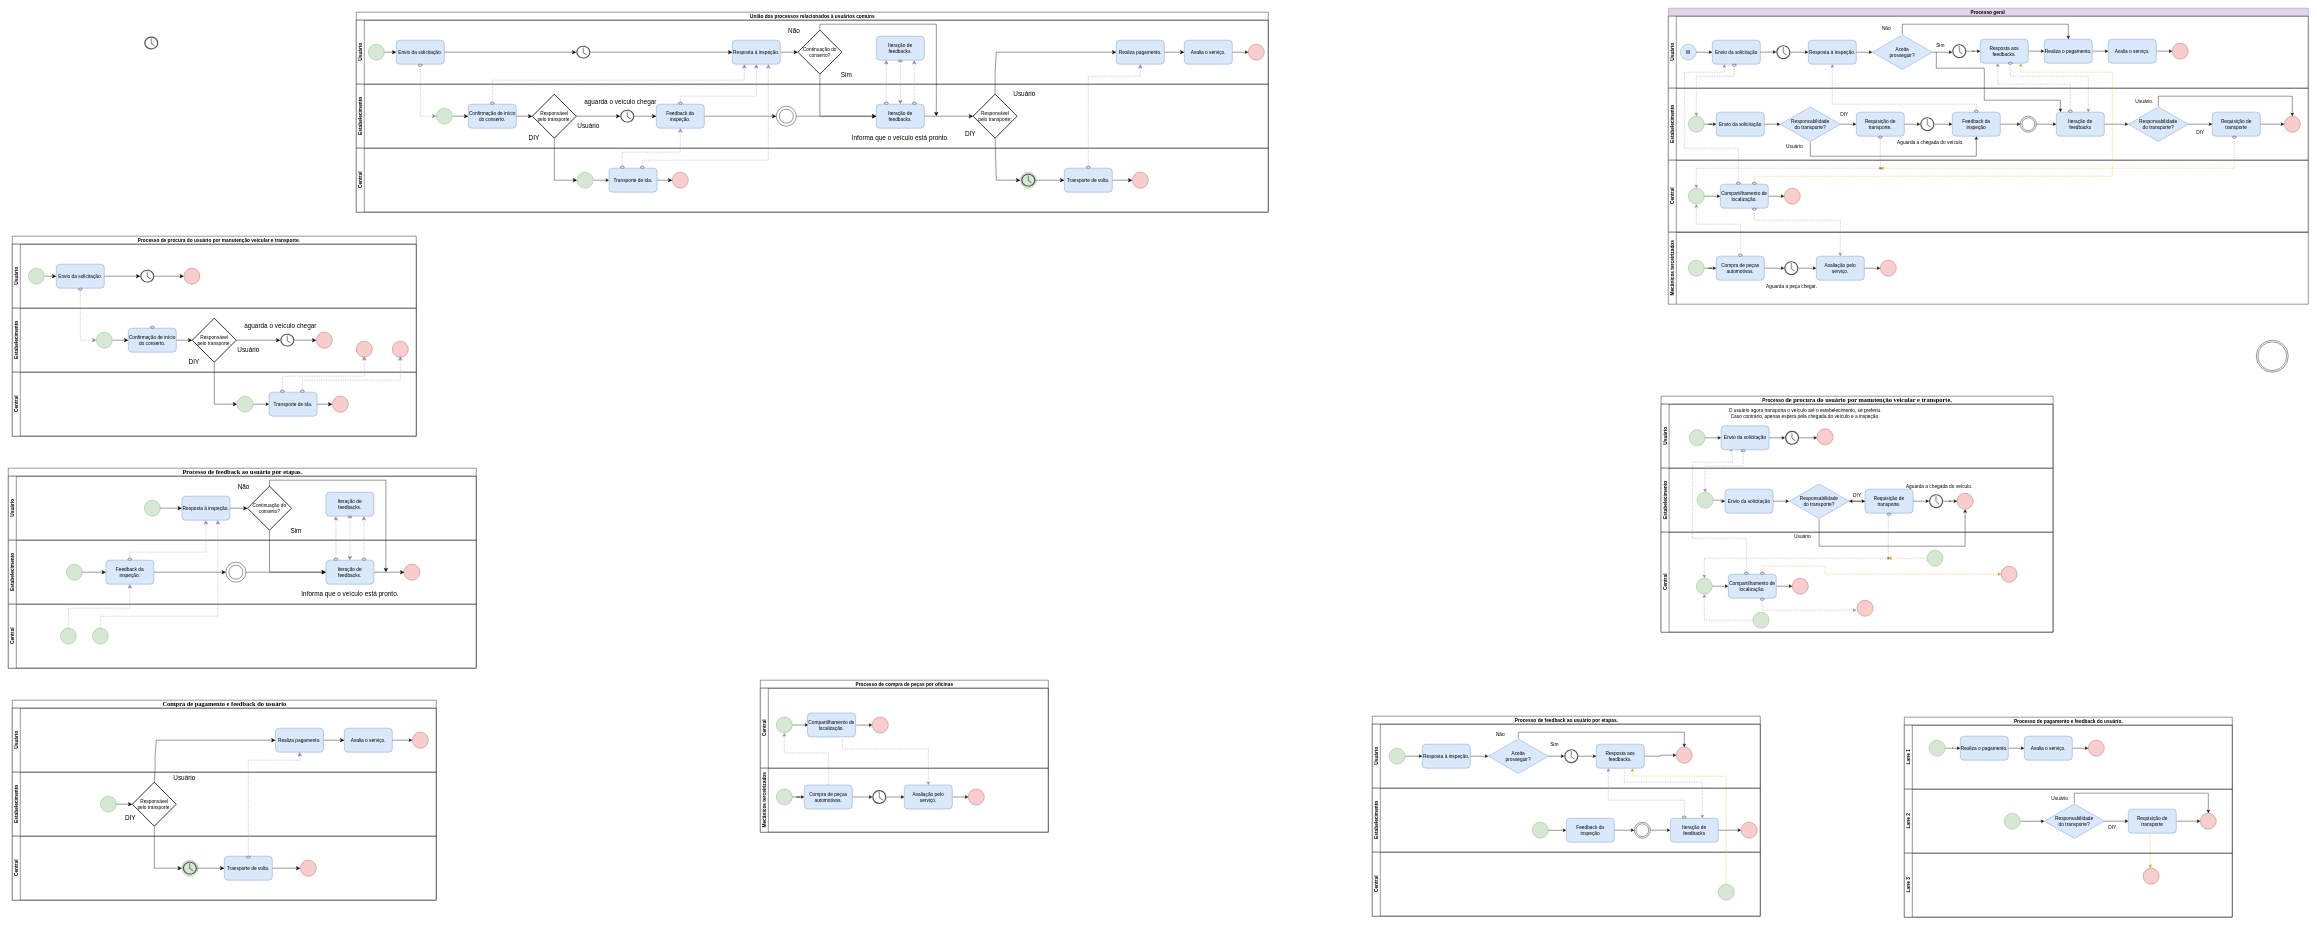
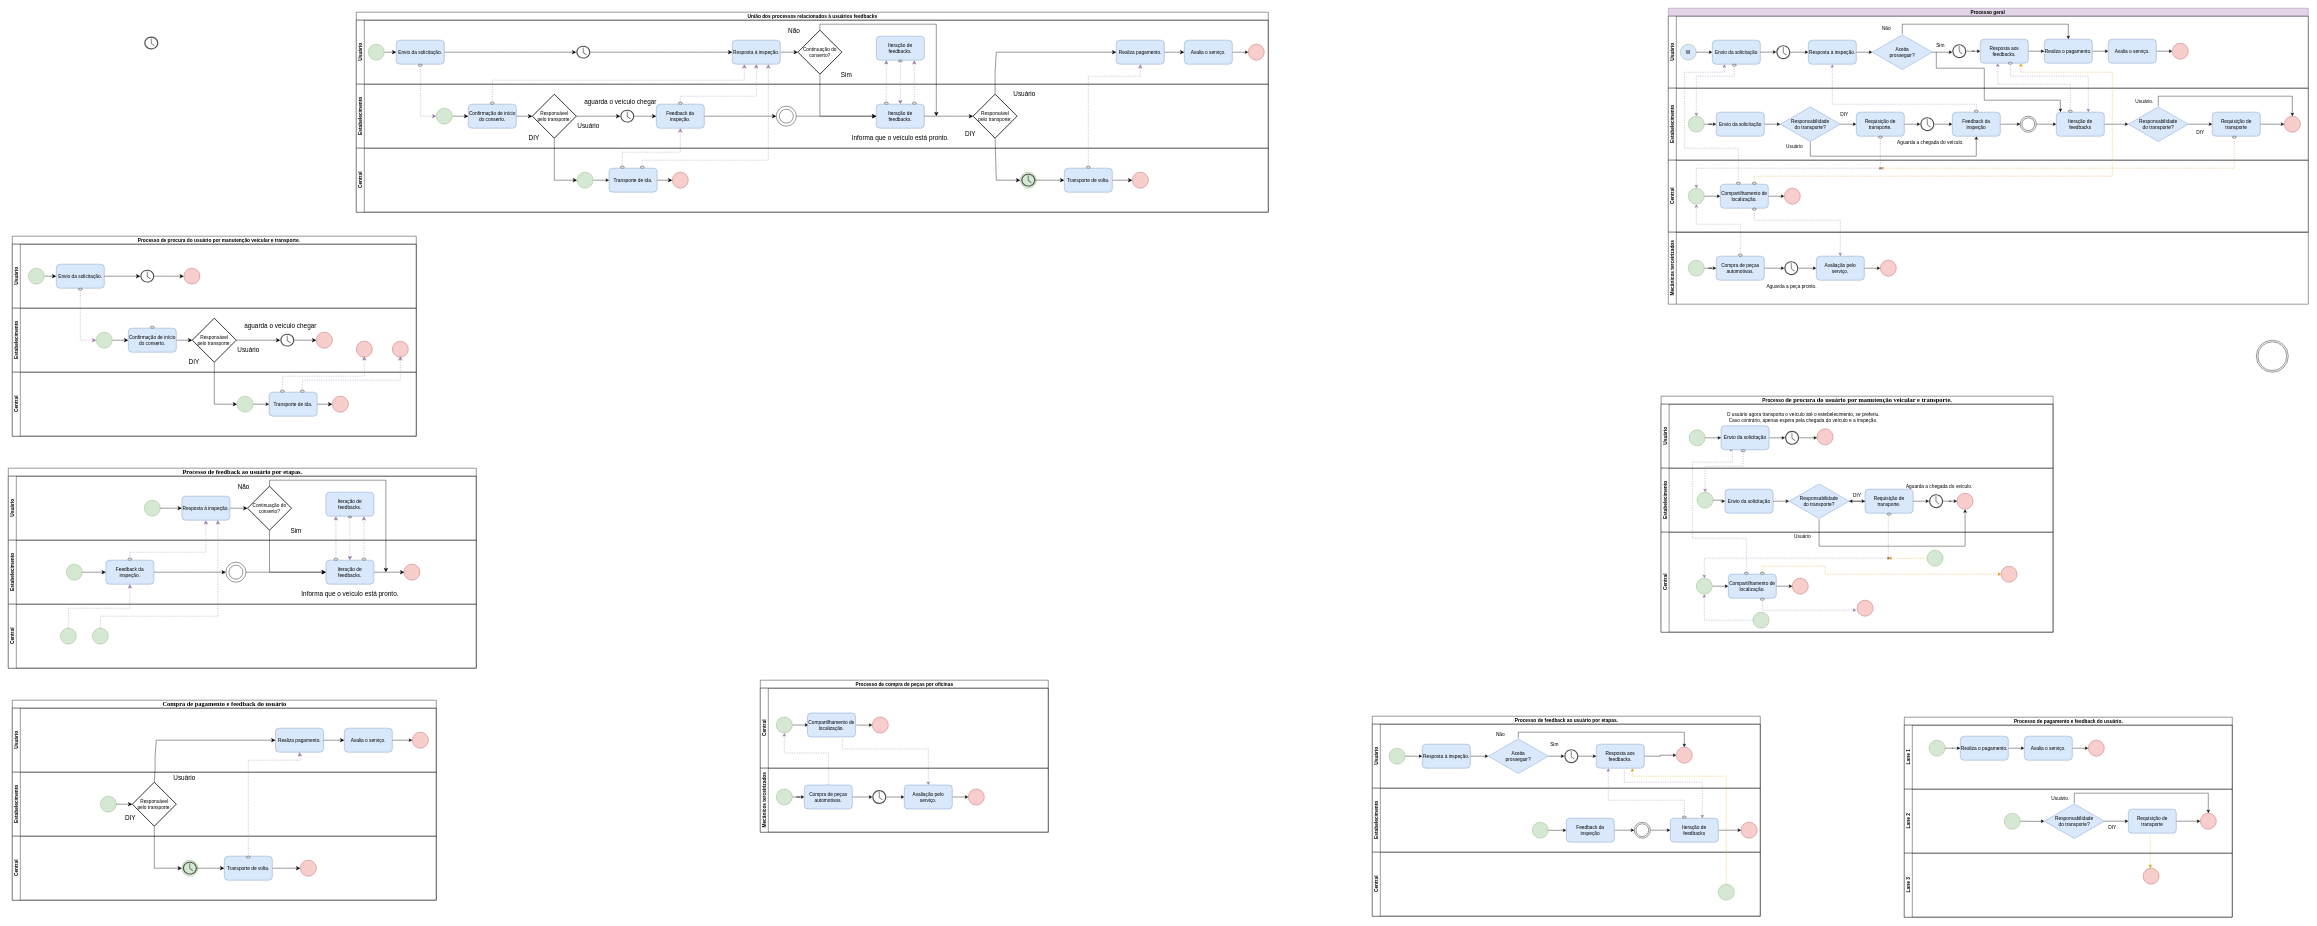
node "União dos processos relacionados à usuários comuns": label "União dos processos relacionados à usuários comuns" -> "União dos processos relacionados à usuários feedbacks"
node "Aguarda a peça chegar.": label "Aguarda a peça chegar." -> "Aguarda a peça pronto."
node "O usuário agora transporta o veículo até o estebelecimento, se preferiu. Caso contrário, apenas espera pela chegada do veículo e a inspeção.": moved (1805, 414) -> (1803, 418)
